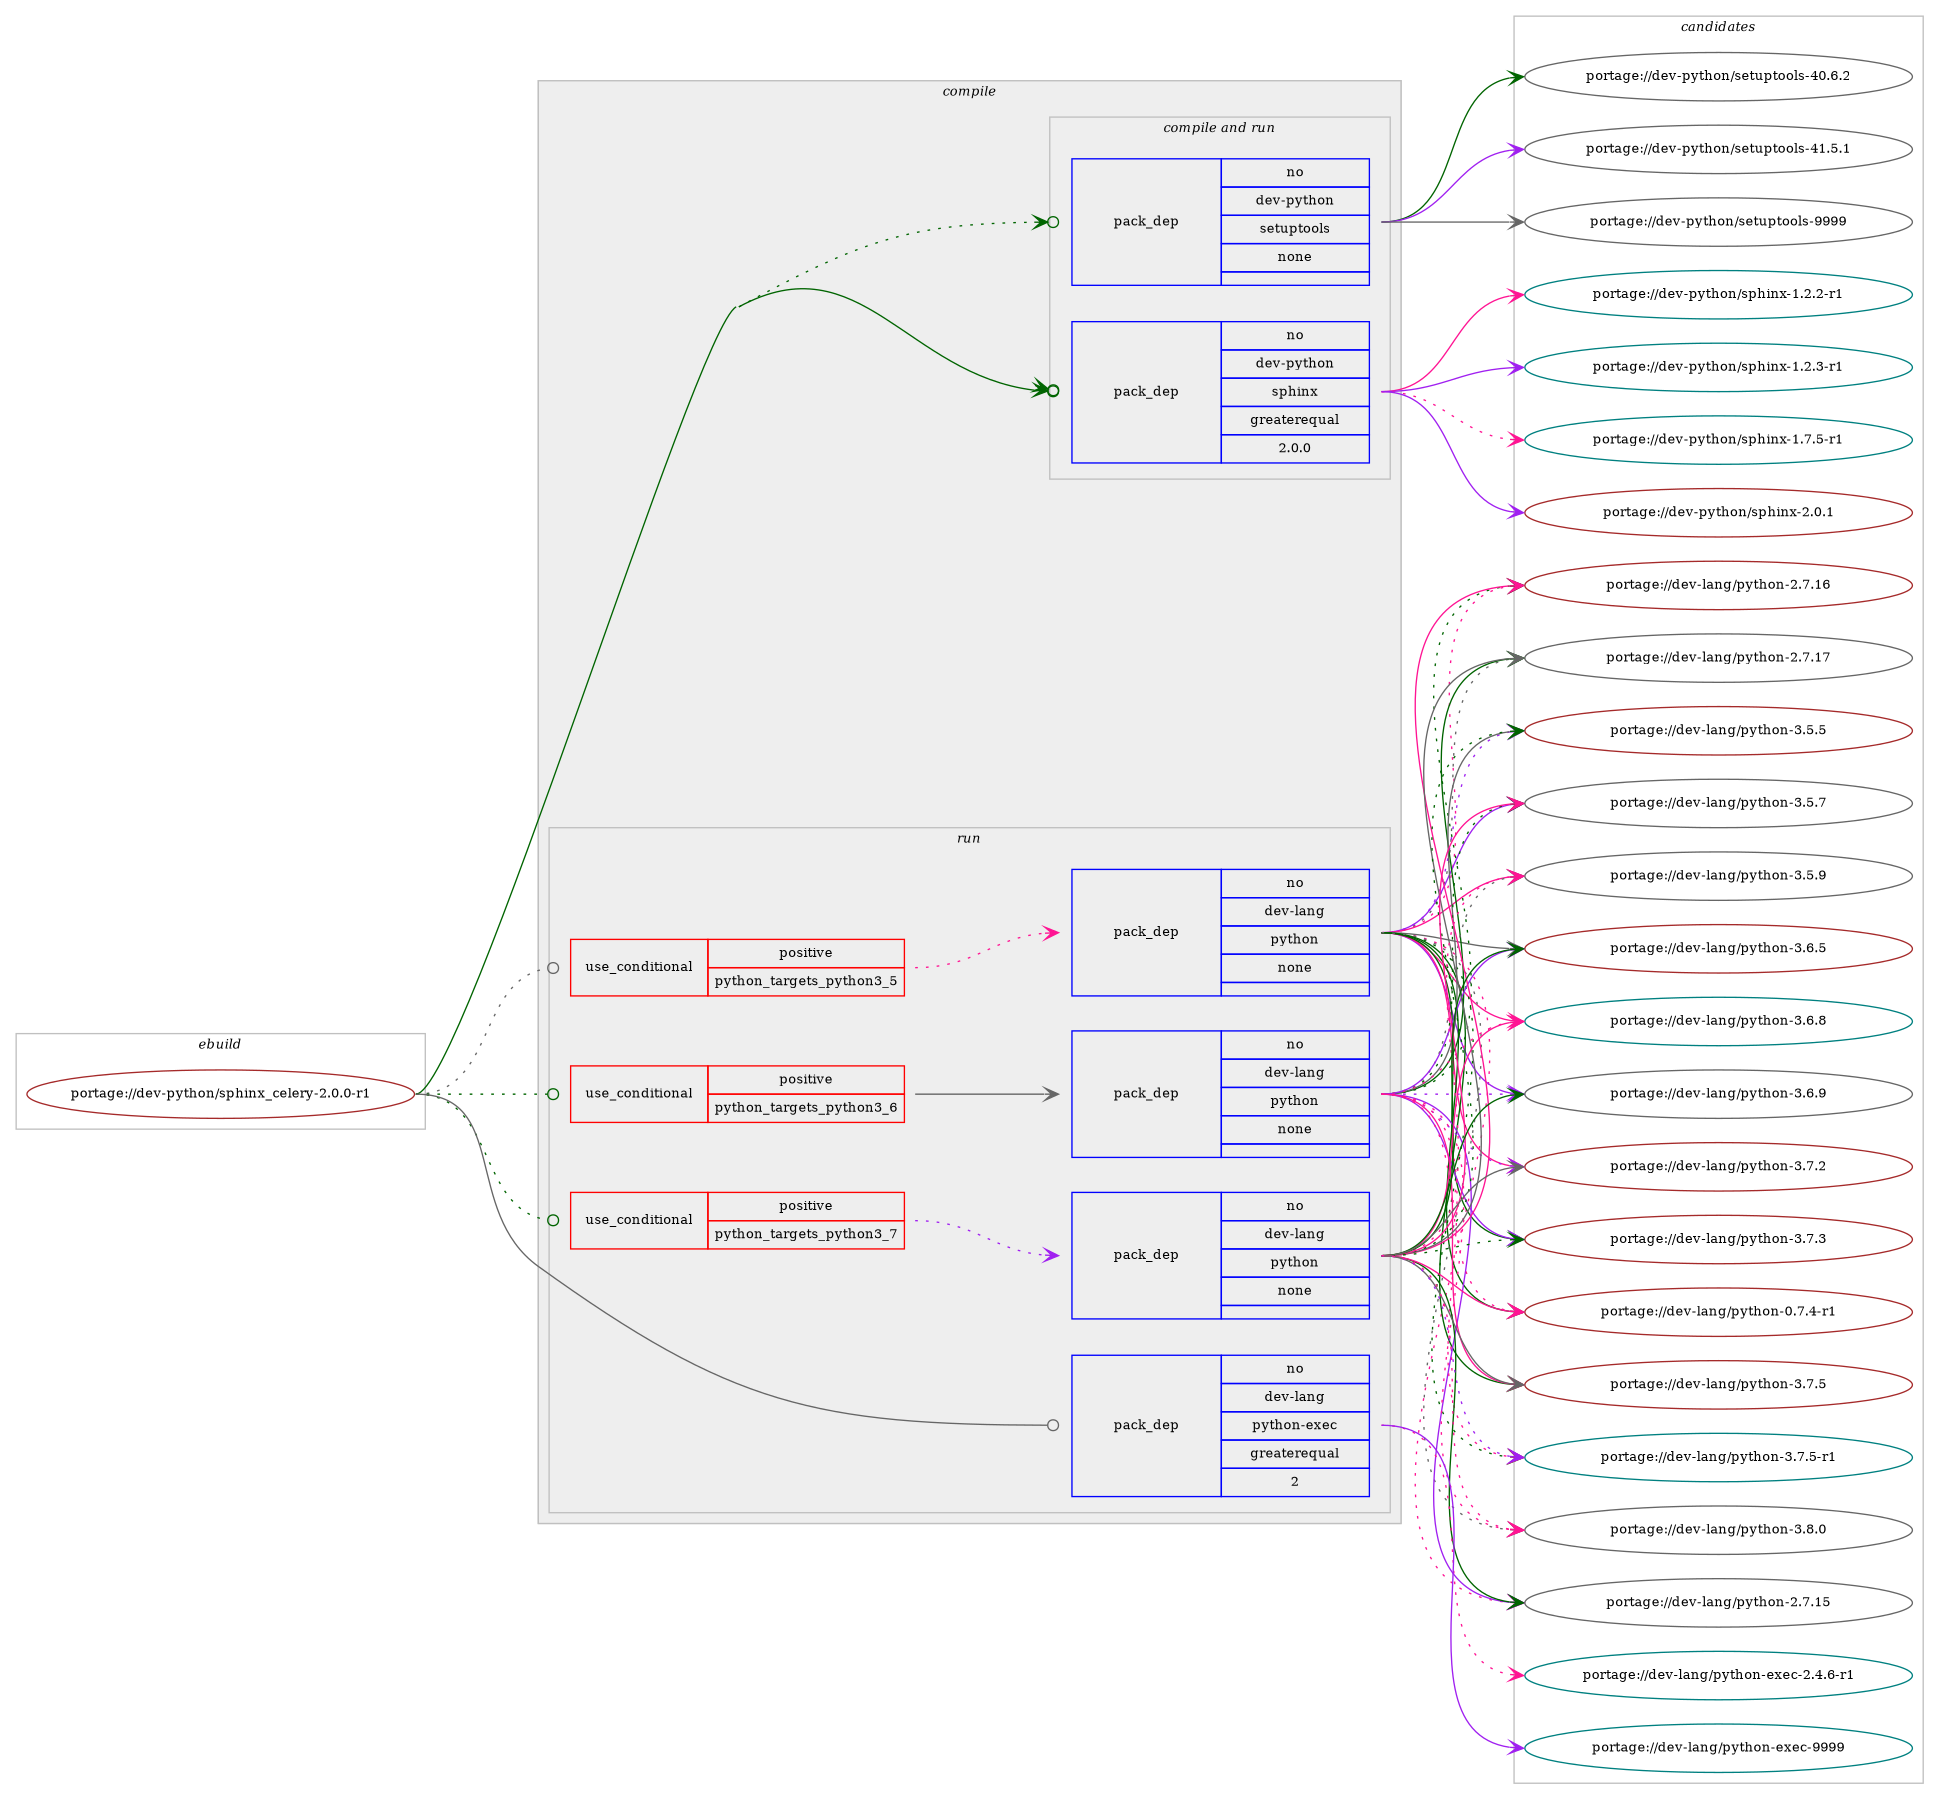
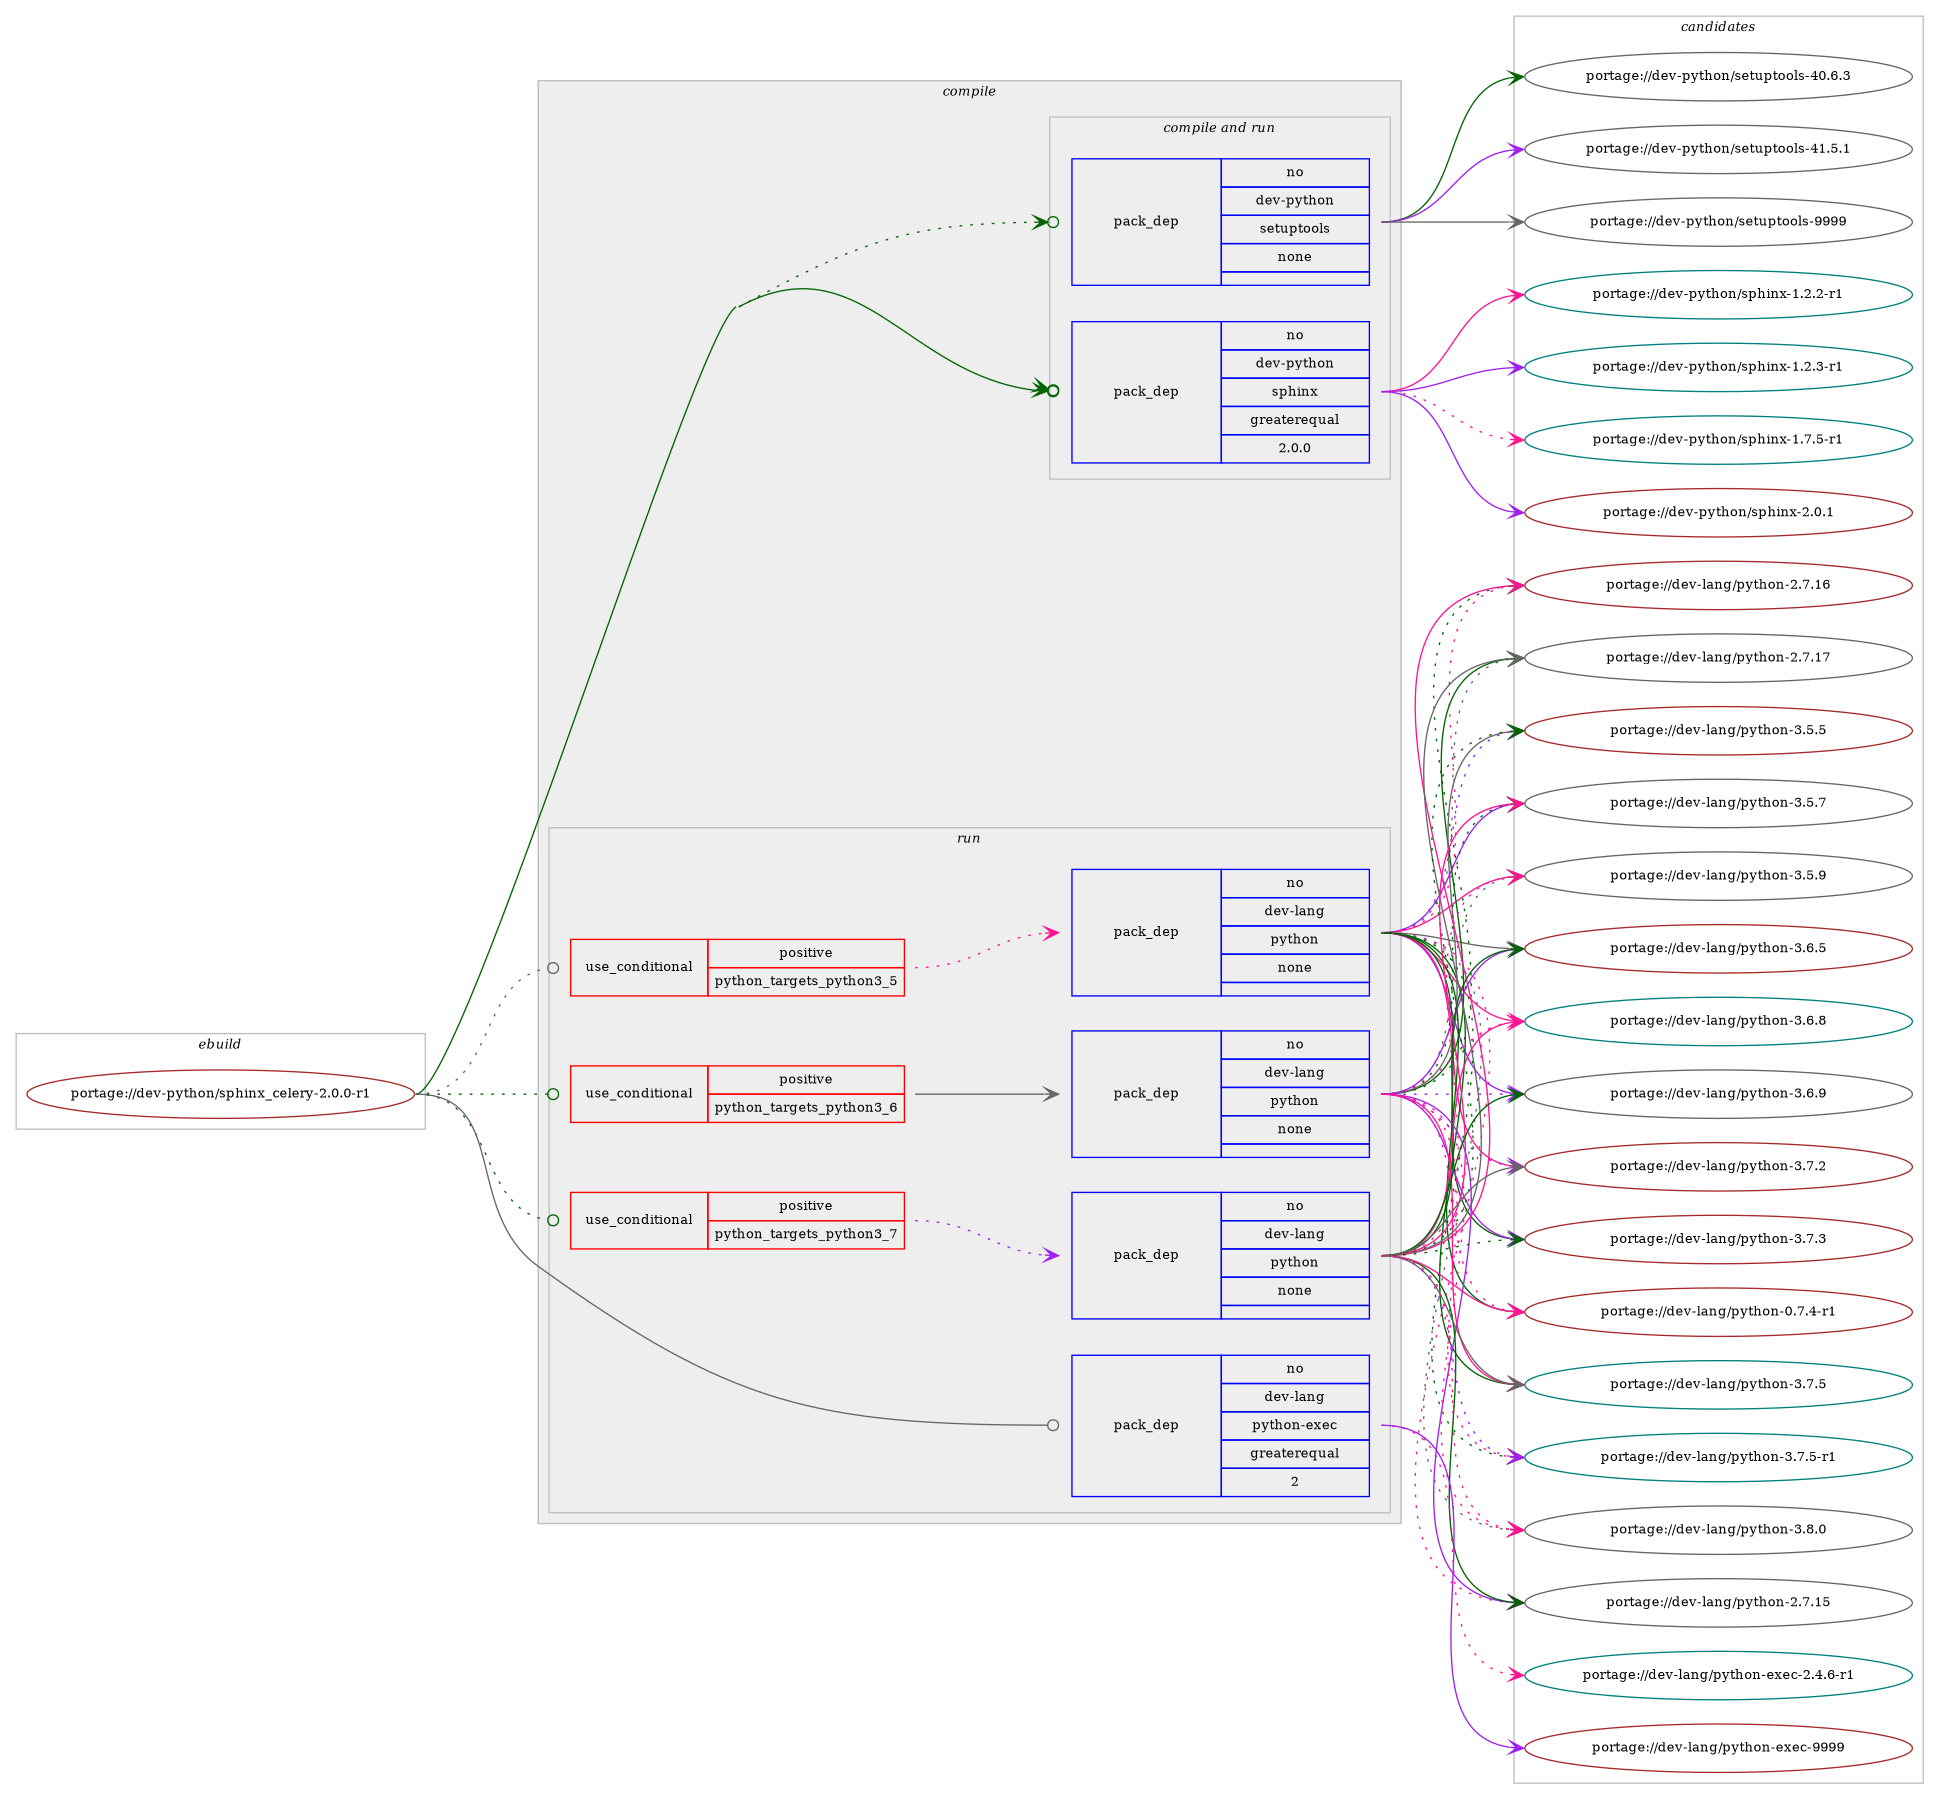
node "portage://dev-python/setuptools-40.6.2": label "portage://dev-python/setuptools-40.6.2" -> "portage://dev-python/setuptools-40.6.3"
node "portage://dev-lang/python-3.7.5": color brown -> teal
node "portage://dev-lang/python-exec-9999": color teal -> brown
